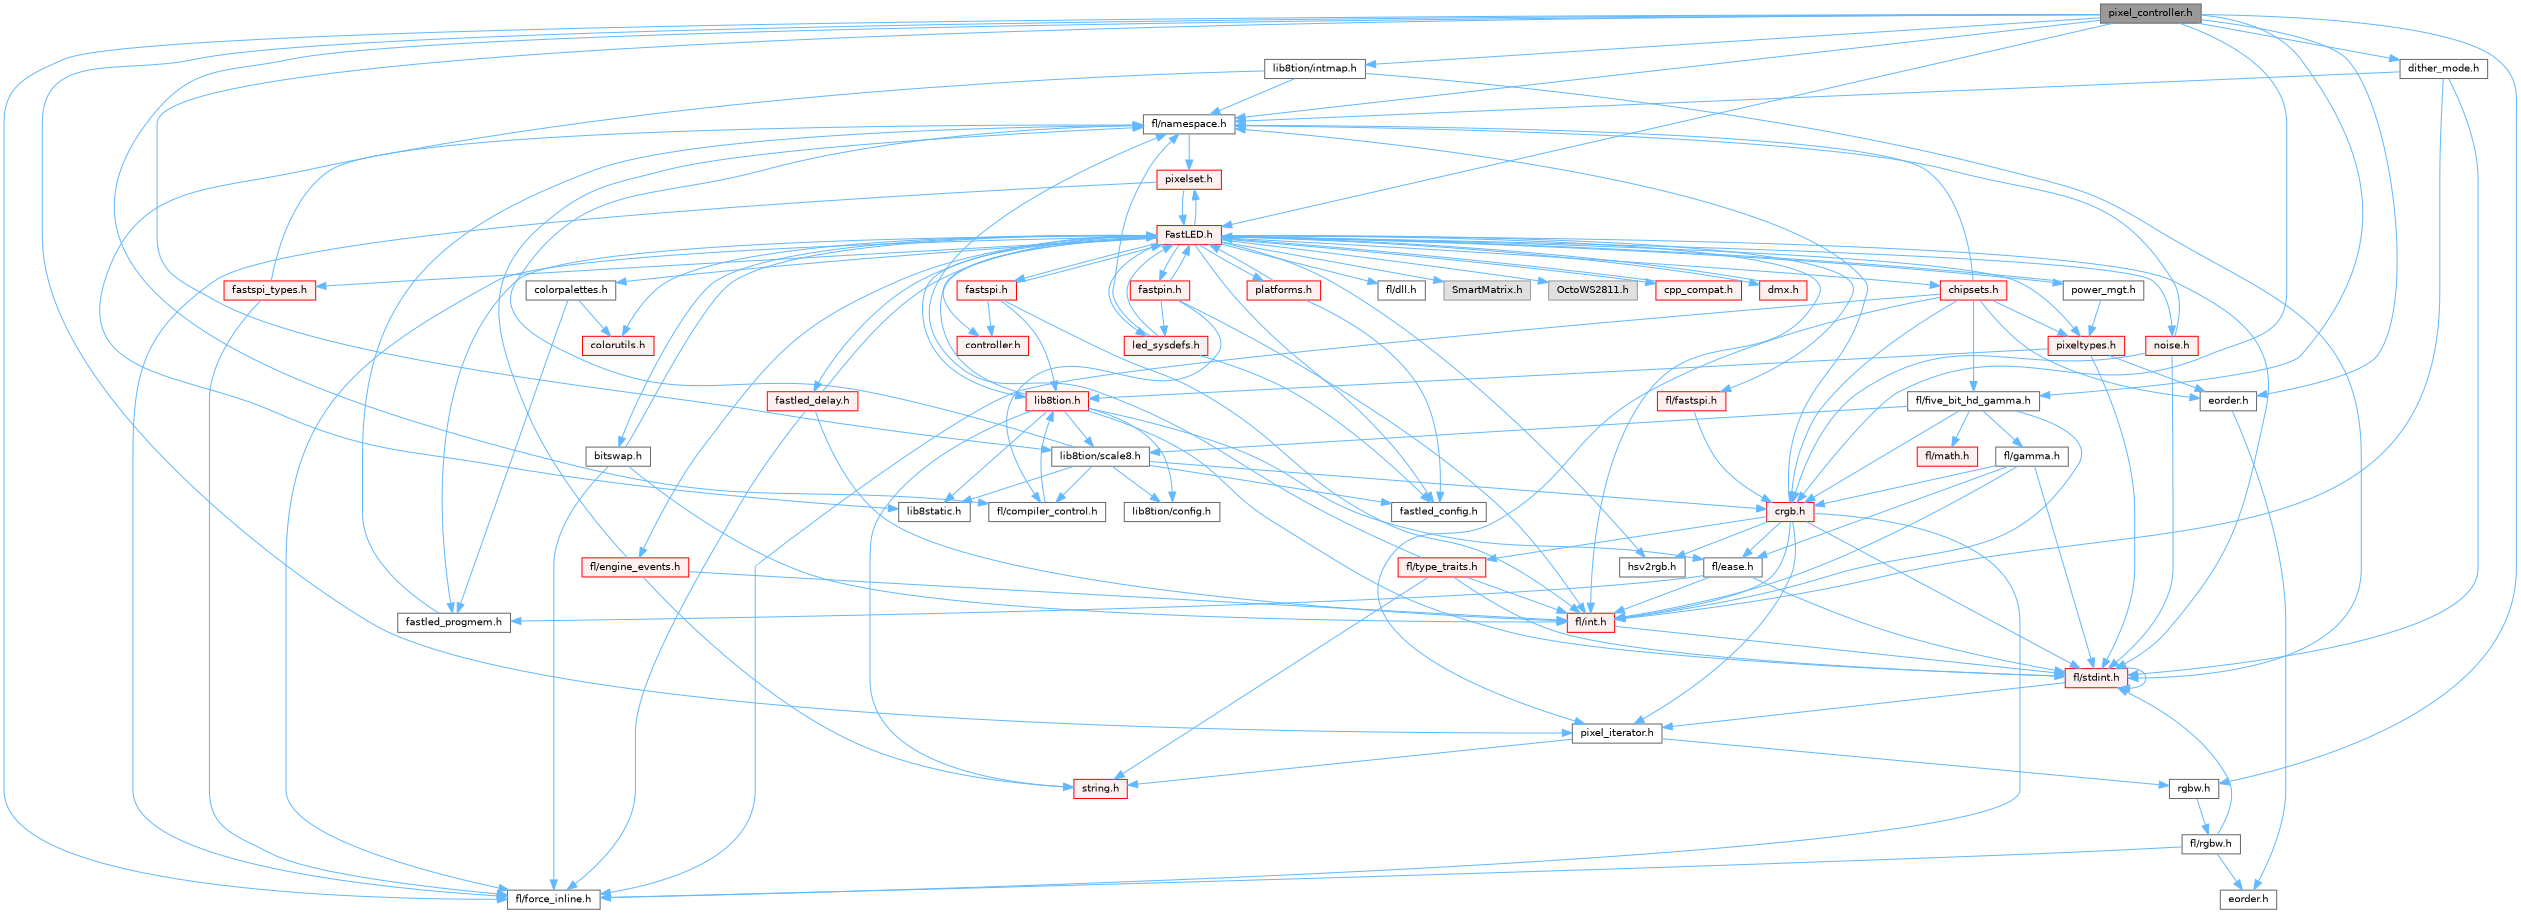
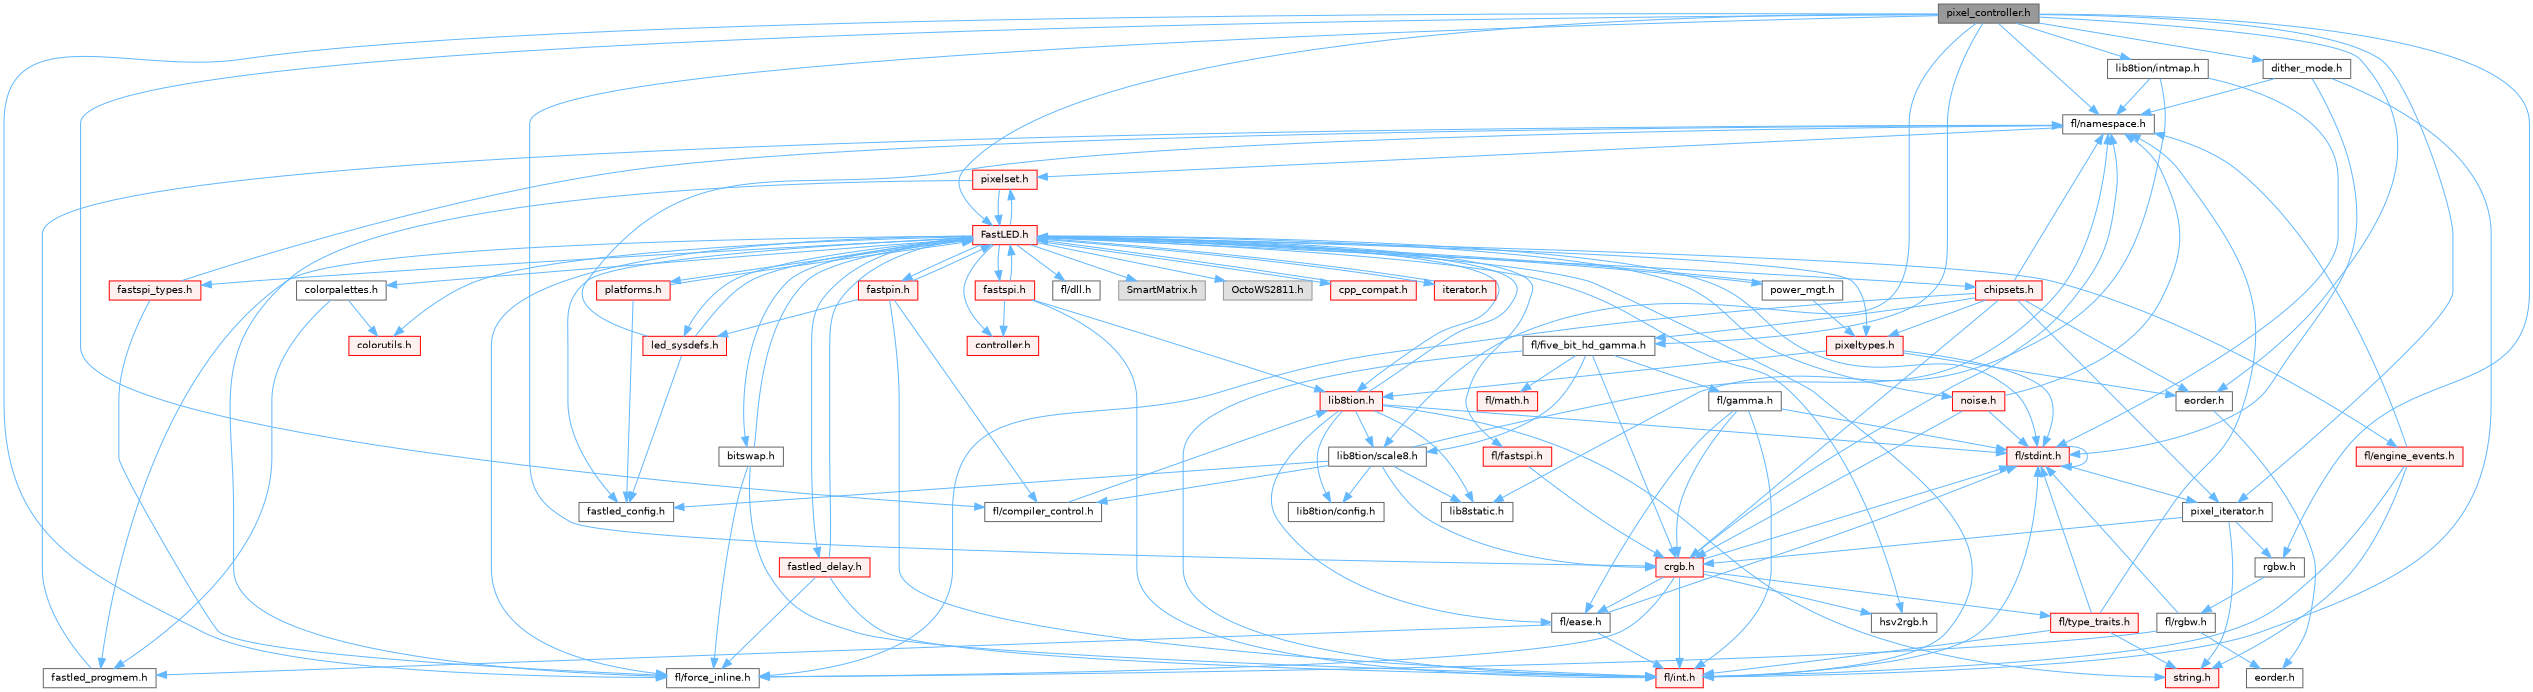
node "dmx.h": label "dmx.h" -> "iterator.h"
edge "crgb.h" -> "pixel_iterator.h": reversed
